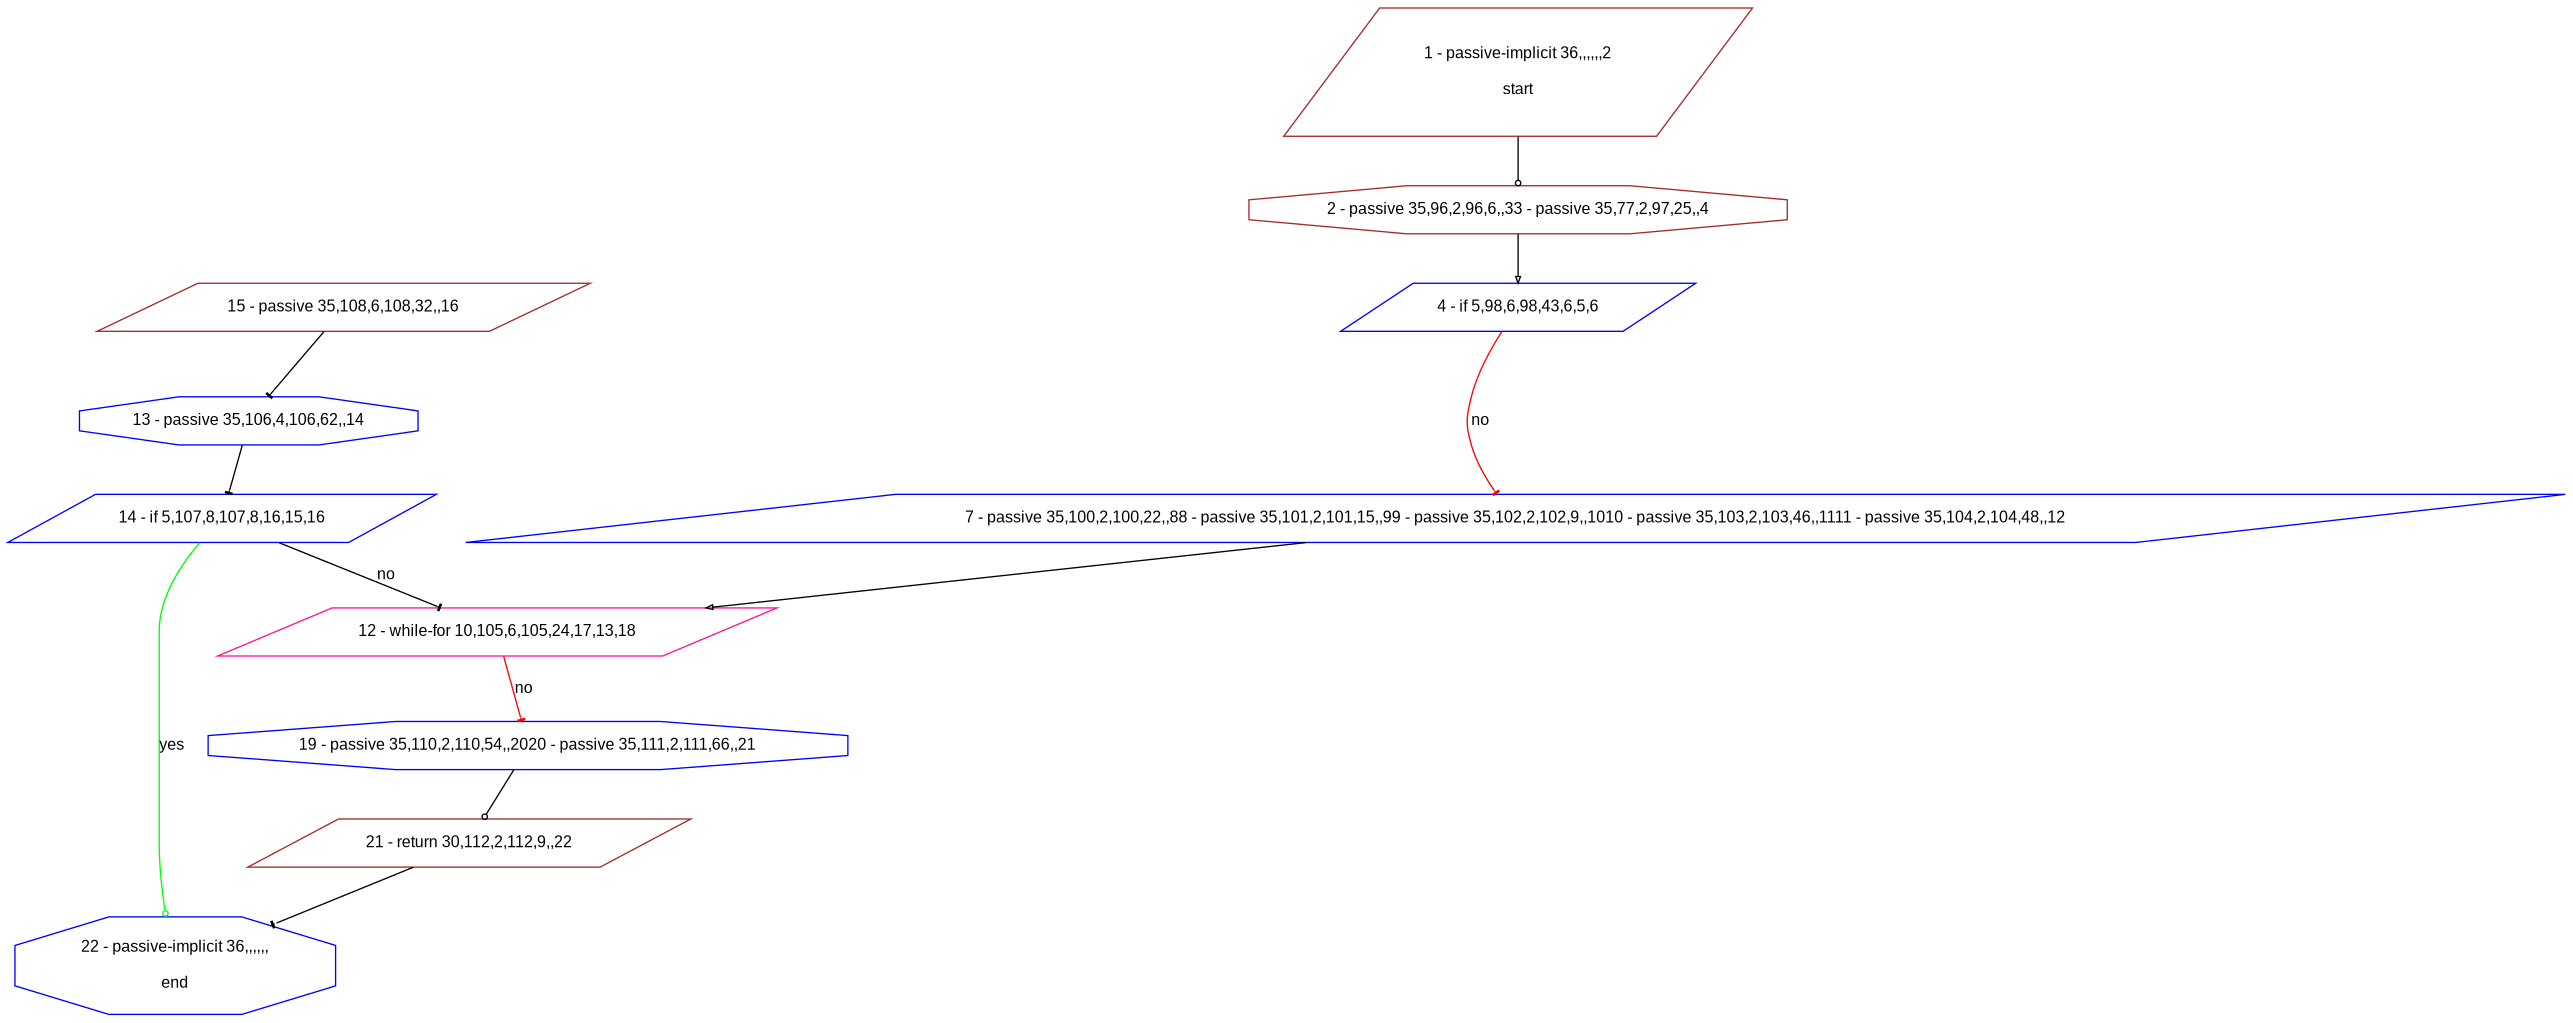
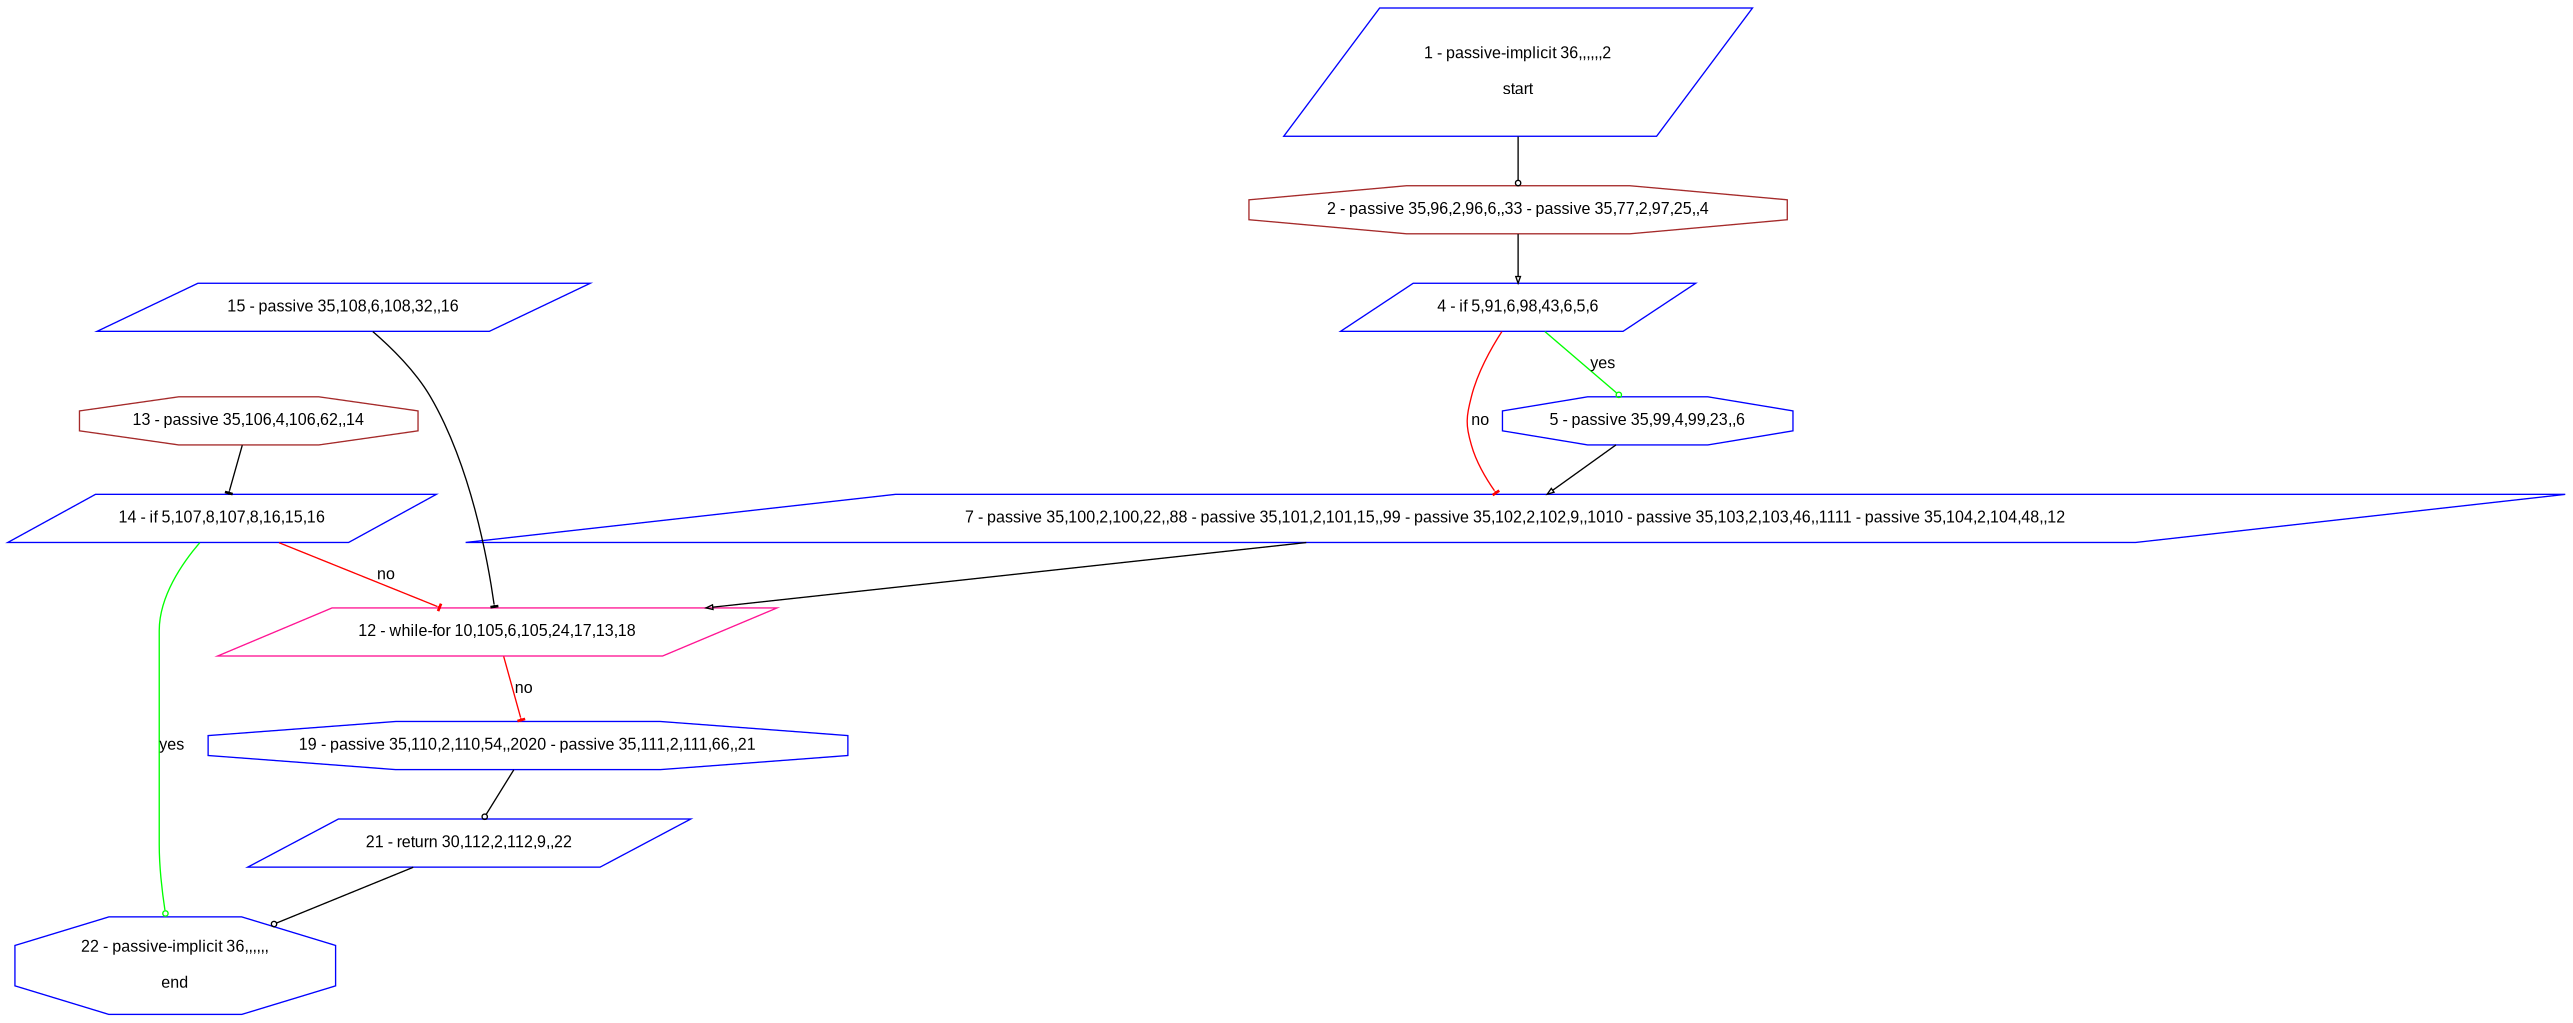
node "1 - passive-implicit 36,,,,,,2 start": color brown -> blue
node "15 - passive 35,108,6,108,32,,16": color brown -> blue
node "4 - if 5,98,6,98,43,6,5,6": label "4 - if 5,98,6,98,43,6,5,6" -> "4 - if 5,91,6,98,43,6,5,6"
edge "15 - passive 35,108,6,108,32,,16" -> "13 - passive 35,106,4,106,62,,14": now "15 - passive 35,108,6,108,32,,16" -> "12 - while-for 10,105,6,105,24,17,13,18"
node "13 - passive 35,106,4,106,62,,14": color blue -> brown
node "5 - passive 35,99,4,99,23,,6": added
edge "14 - if 5,107,8,107,8,16,15,16" -> "12 - while-for 10,105,6,105,24,17,13,18": color #000000 -> #ff0000
node "21 - return 30,112,2,112,9,,22": color brown -> blue
edge "21 - return 30,112,2,112,9,,22" -> "22 - passive-implicit 36,,,,,, end": arrowhead tee -> odot
